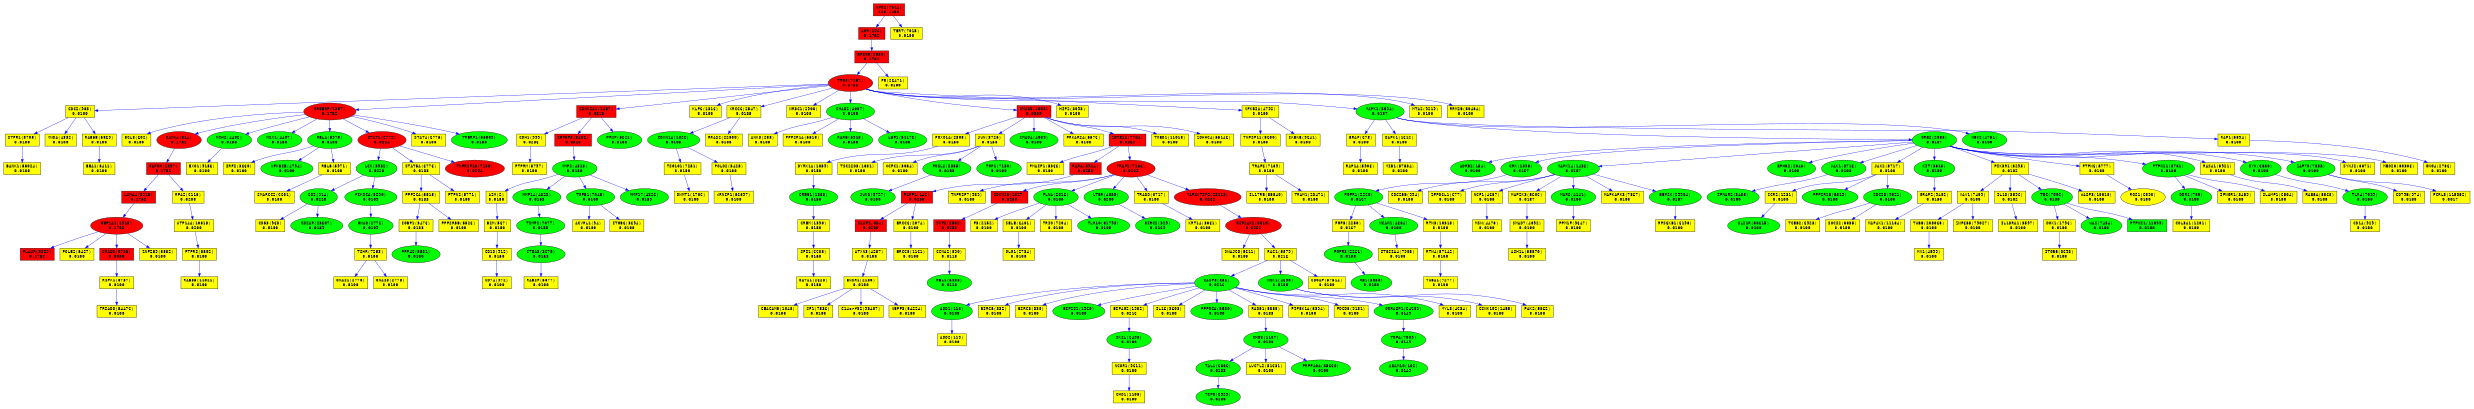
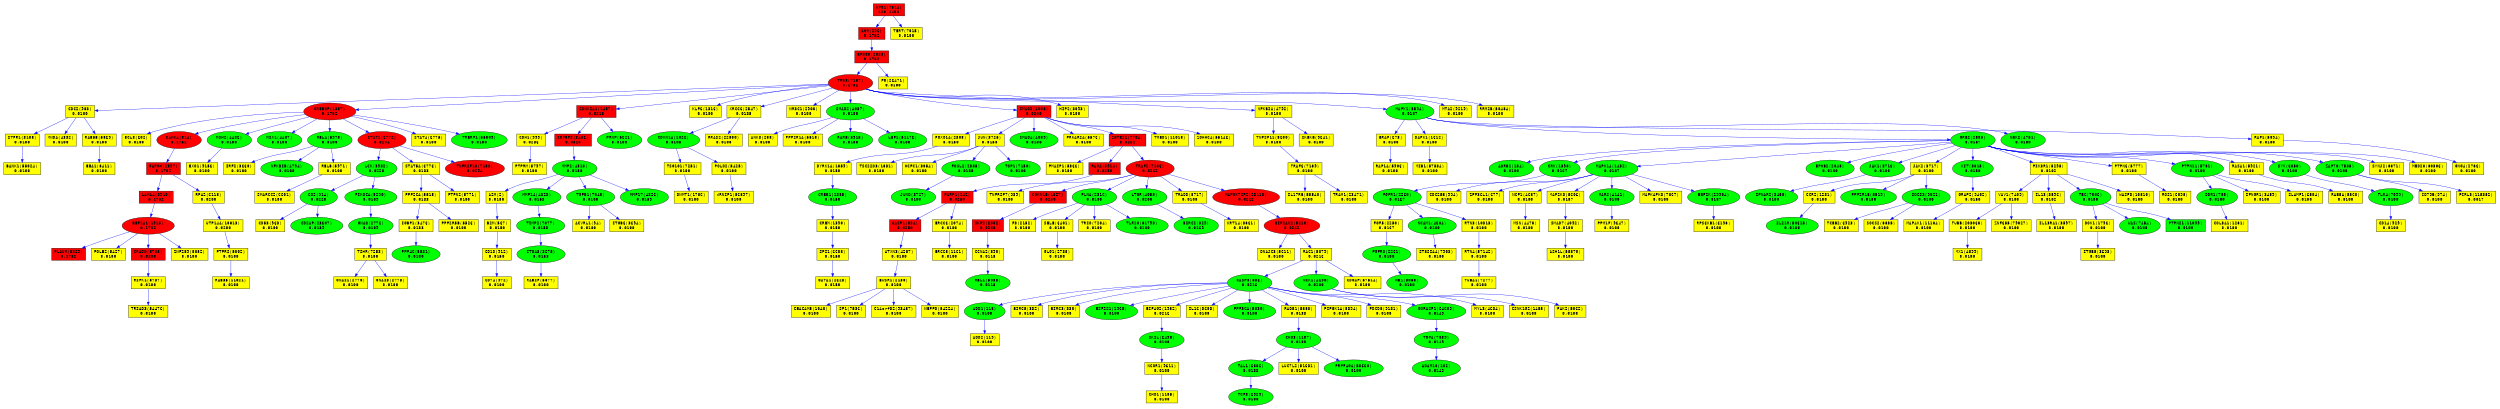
node "ITPR1(3708) 0,0100": label "ITPR1(3708) 0,0100" -> "ITPR1(3108) 0,0100"
node "ROS1(6098) 0,0100": shape ellipse -> box
node "GLG1(2734) 0,0100": label "GLG1(2734) 0,0100" -> "GLG1(2738) 0,0100"
